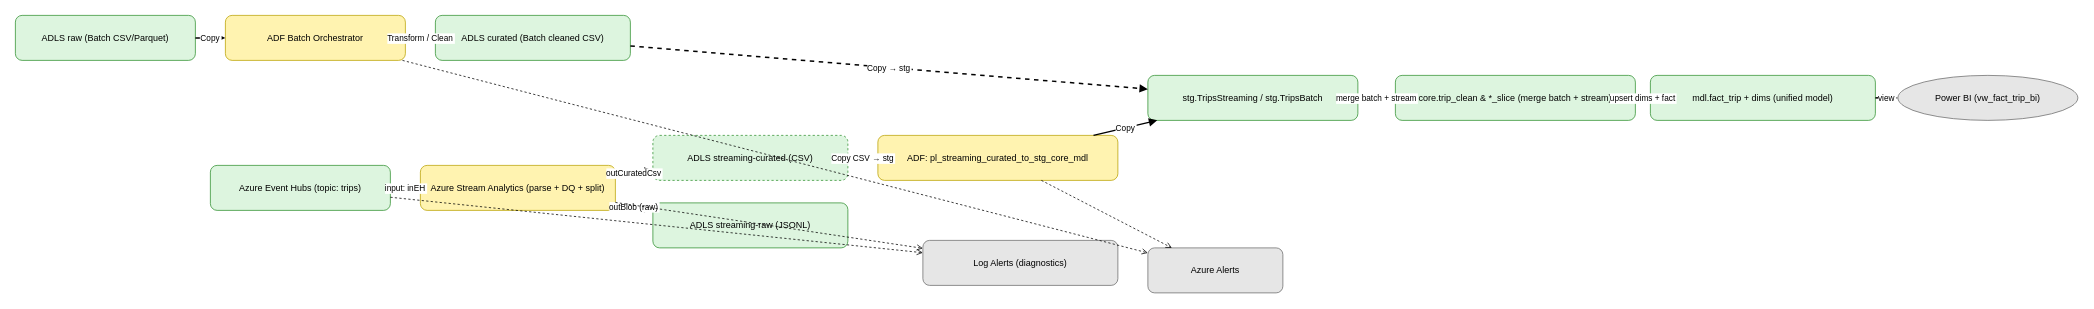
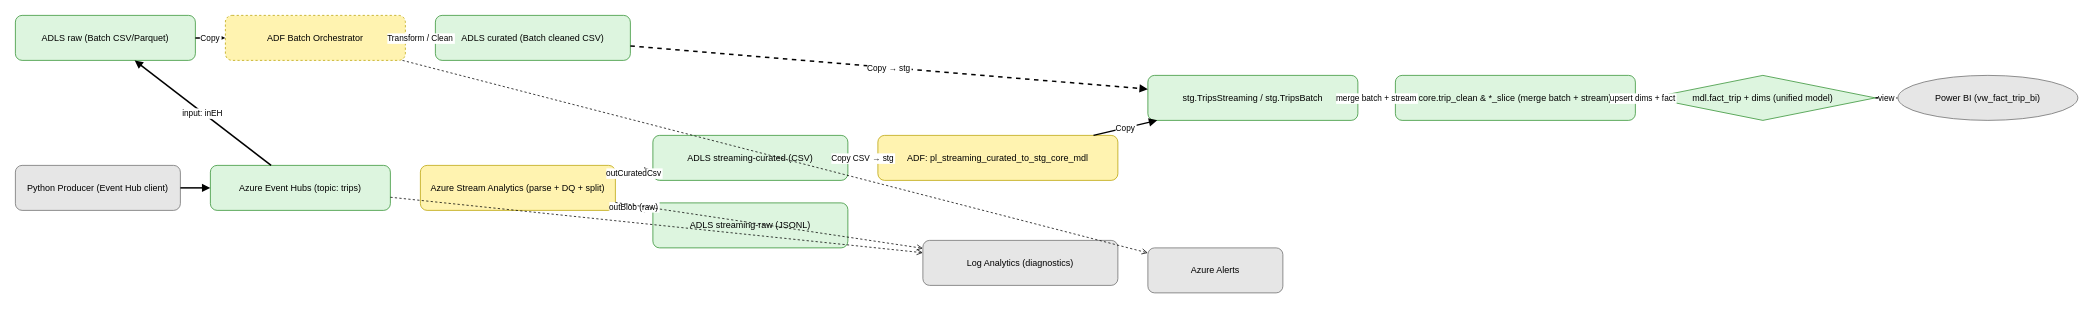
node "ADF Batch Orchestrator": style solid -> dashed
node "mdl.fact_trip + dims (unified model)": shape rounded rectangle -> diamond
edge "mdl.fact_trip + dims (unified model)" -> "Power BI (vw_fact_trip_bi)": arrowhead block -> open
node "ADLS streaming-curated (CSV)": style dashed -> solid
node "Python Producer (Event Hub client)": added
edge "Python Producer (Event Hub client)" -> "Azure Event Hubs (topic: trips)": added
edge "Azure Event Hubs (topic: trips)" -> "Azure Stream Analytics (parse + DQ + split)": now "Azure Event Hubs (topic: trips)" -> "ADLS raw (Batch CSV/Parquet)"
edge "ADF: pl_streaming_curated_to_stg_core_mdl" -> "Azure Alerts": removed
node "Log Alerts (diagnostics)": label "Log Alerts (diagnostics)" -> "Log Analytics (diagnostics)"
